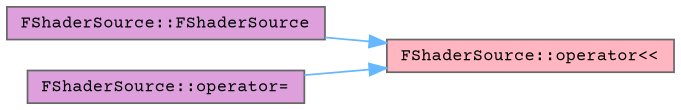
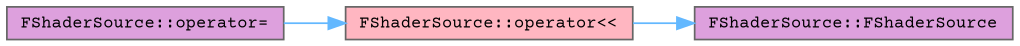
edge "FShaderSource::FShaderSource" -> "FShaderSource::operator<<": reversed
